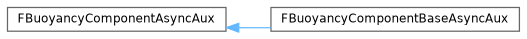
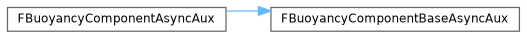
edge "FBuoyancyComponentBaseAsyncAux" -> "FBuoyancyComponentAsyncAux": reversed
